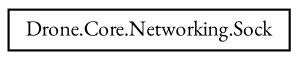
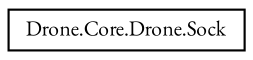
node "Drone.Core.Networking.Sock": label "Drone.Core.Networking.Sock" -> "Drone.Core.Drone.Sock"
